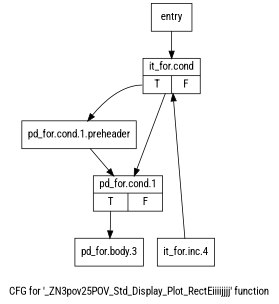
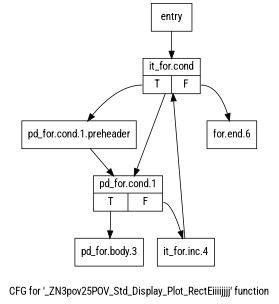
node "for.end.6": added
edge "pd_for.cond.1" -> "it_for.inc.4": added
